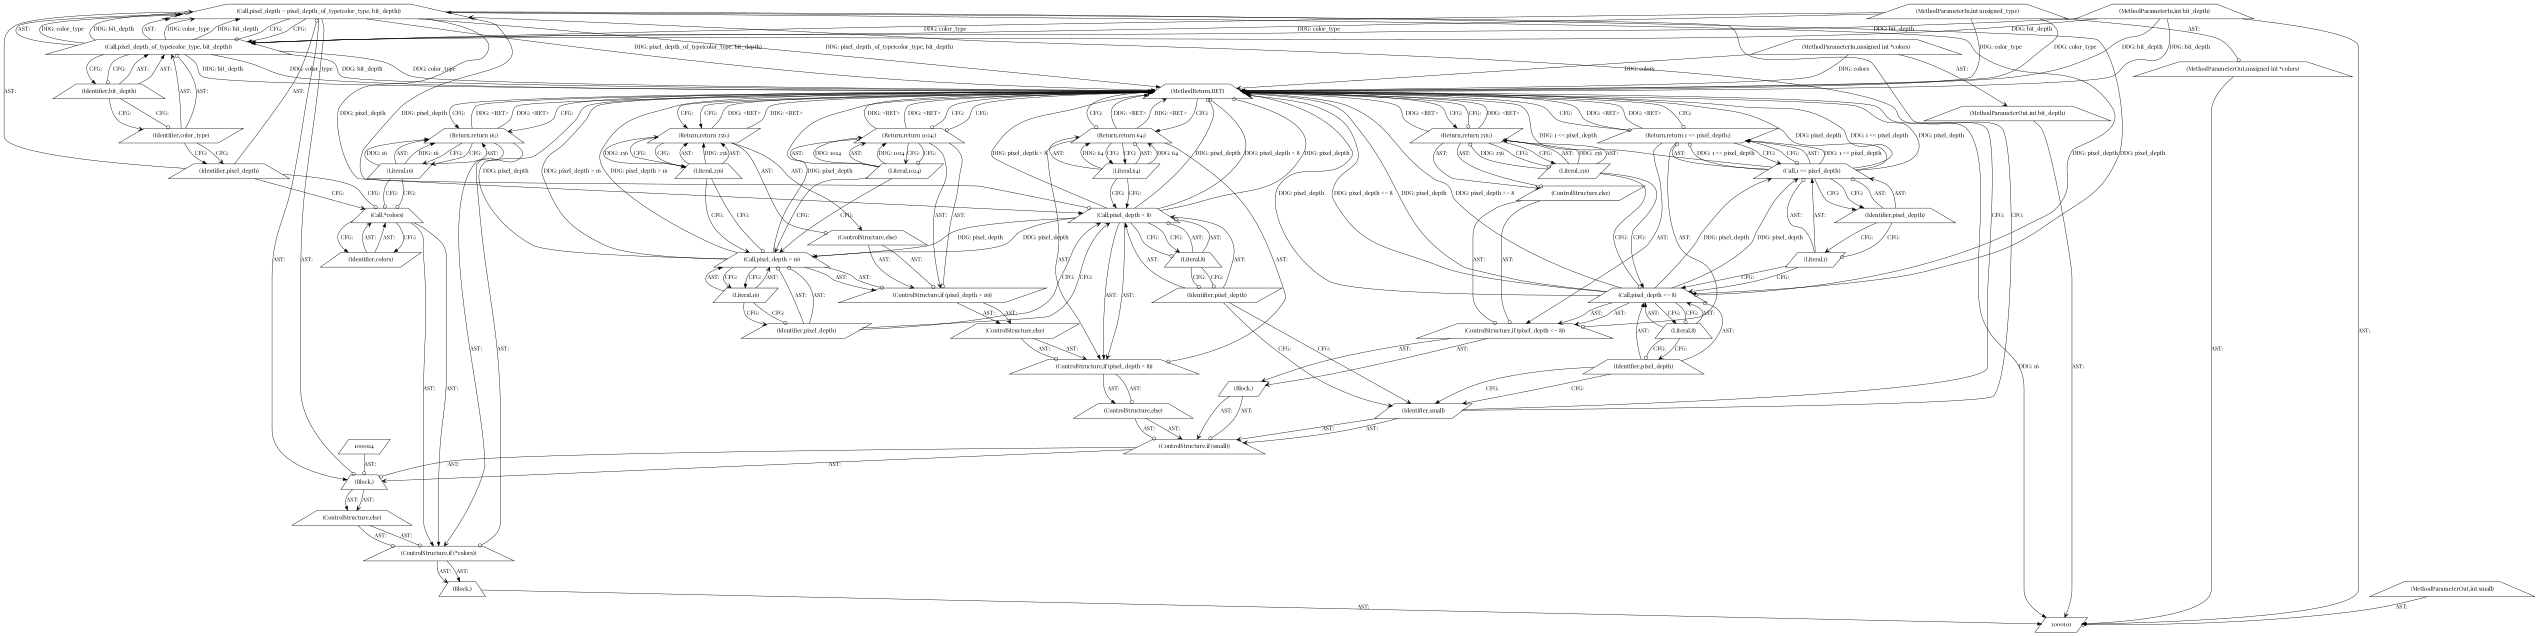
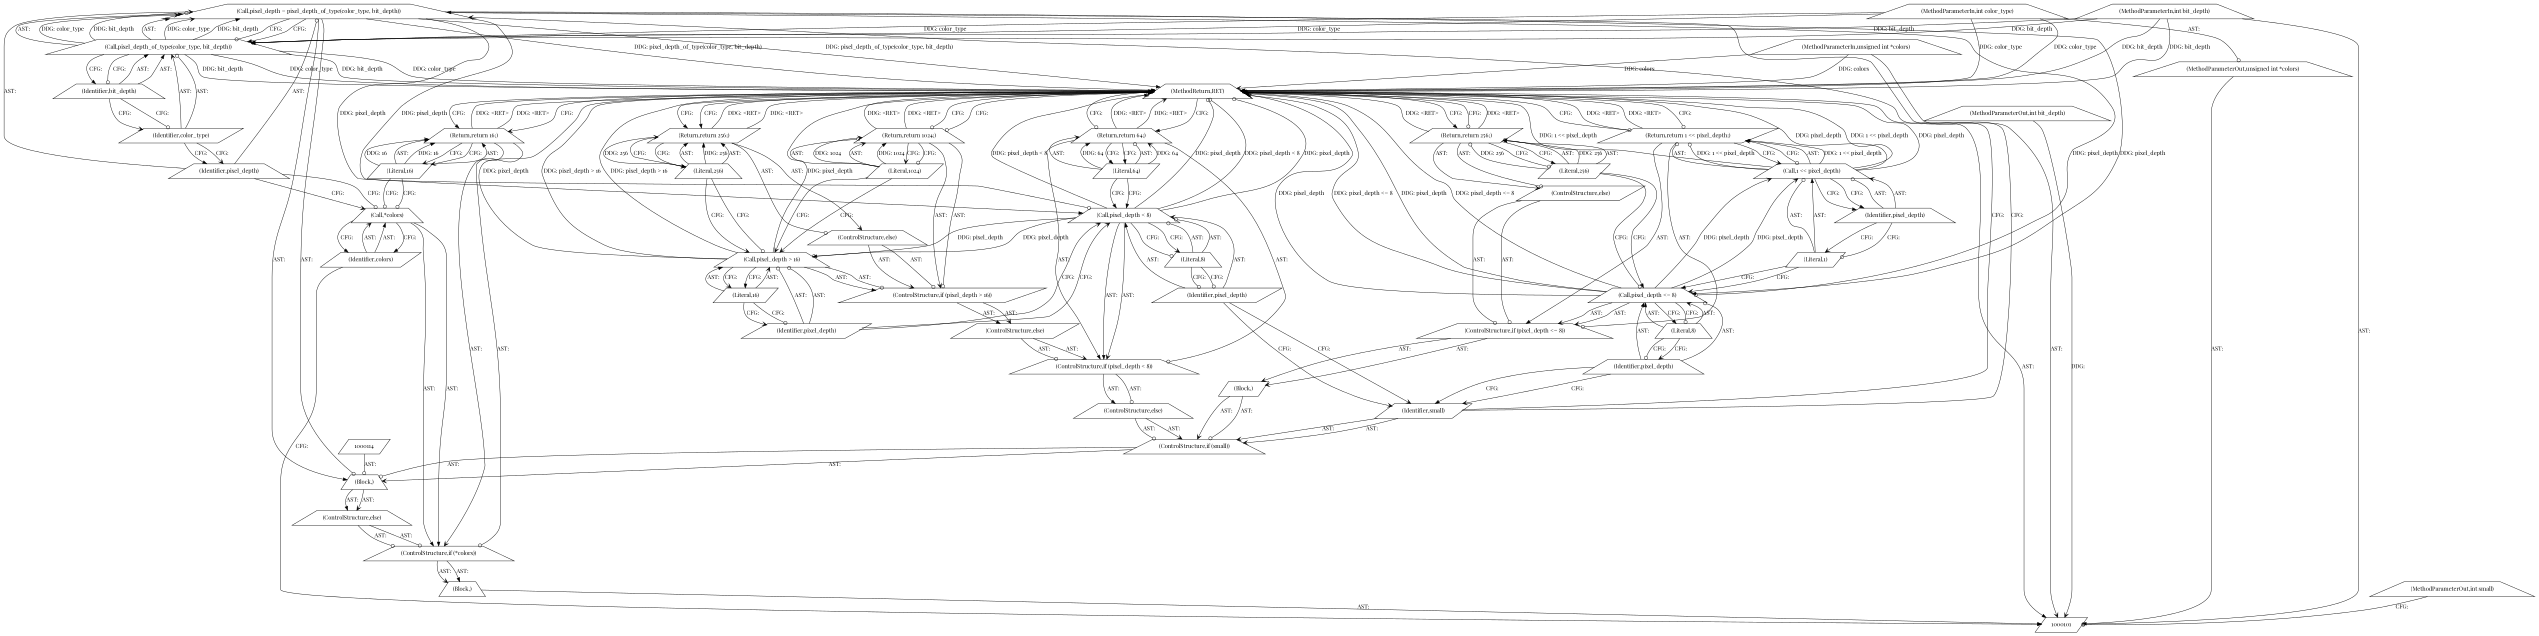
node "(MethodParameterIn,int unsigned_type)": label "(MethodParameterIn,int unsigned_type)" -> "(MethodParameterIn,int color_type)"
edge "(MethodParameterIn,unsigned int *colors)" -> "(MethodParameterOut,int bit_depth)": now "(MethodParameterIn,unsigned int *colors)" -> "1000101"
edge "(MethodReturn,RET)" -> "1000101": label "DDG: 16" -> "AST: "
edge "(MethodParameterOut,int bit_depth)" -> "1000101": label "AST: " -> "DDG: "
edge "(MethodParameterIn,int bit_depth)" -> "1000101": arrowhead normal -> odot
edge "(MethodParameterOut,int small)" -> "1000101": label "AST: " -> "CFG: "
edge "(Identifier,colors)" -> "1000101": added, label "CFG:"
